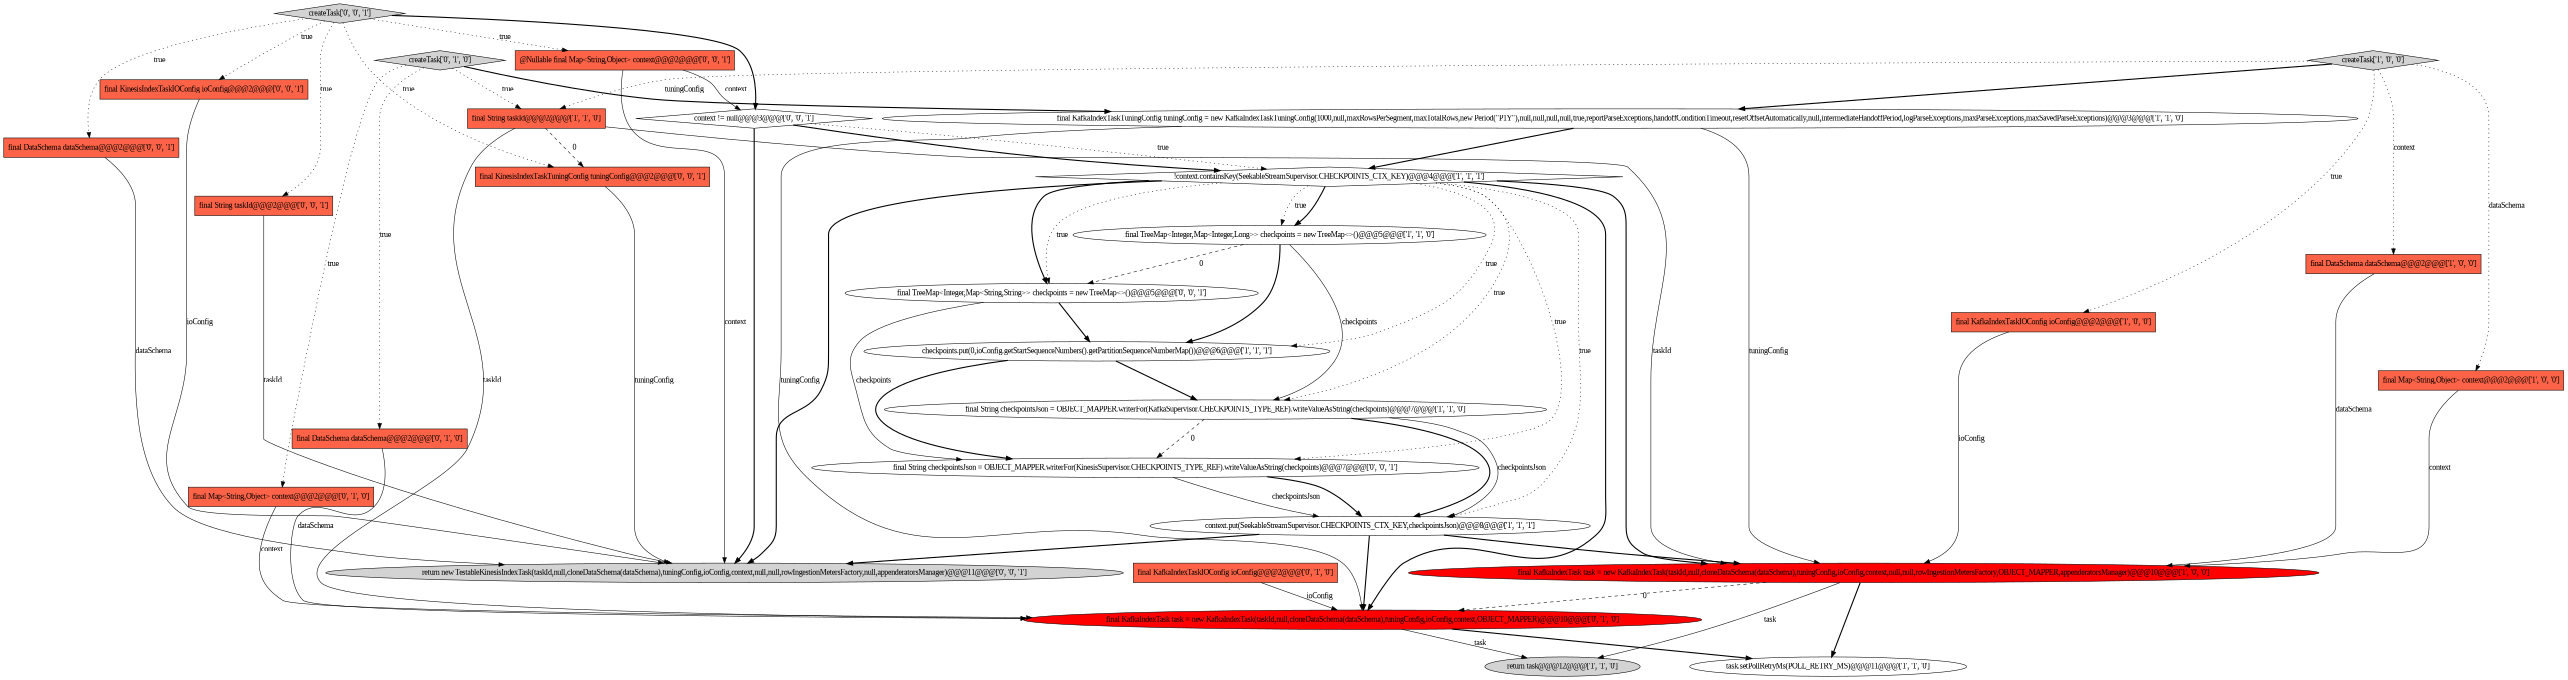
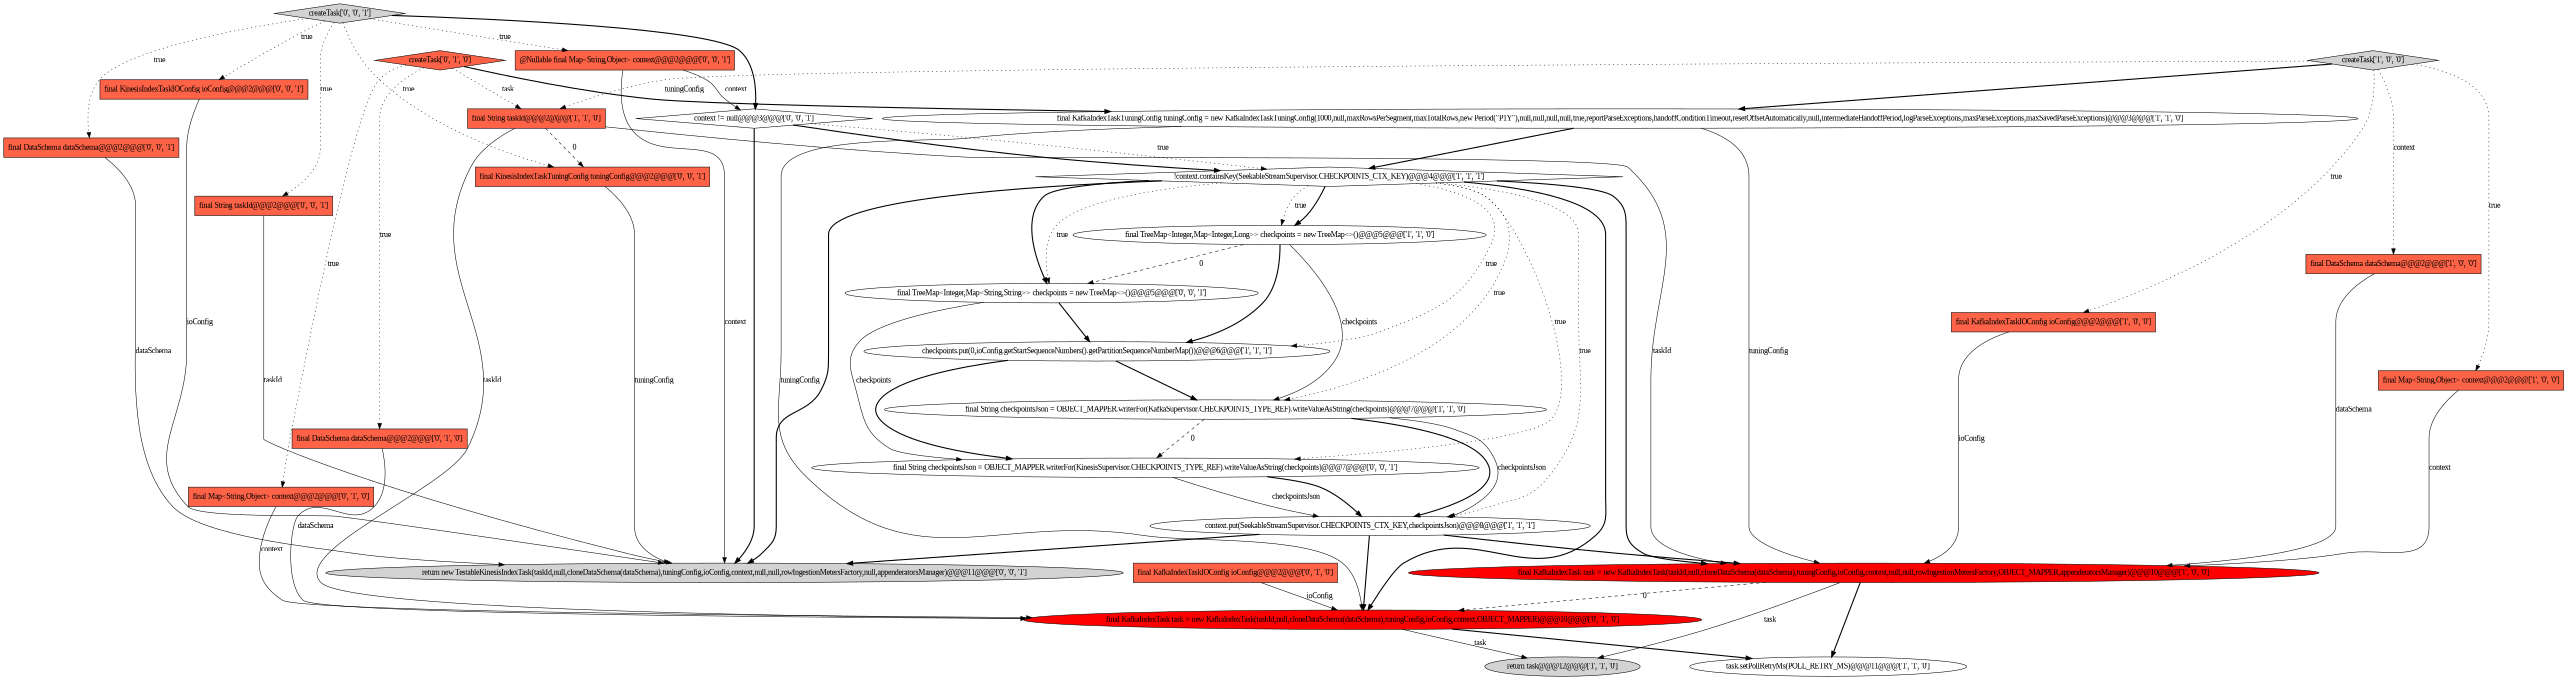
node "createTask['0', '1', '0']": fillcolor lightgray -> tomato
edge "createTask['0', '1', '0']" -> "final String taskId@@@2@@@['1', '1', '0']": label "true" -> "task"
edge "createTask['1', '0', '0']" -> "final Map<String,Object> context@@@2@@@['1', '0', '0']": label "dataSchema" -> "true"
